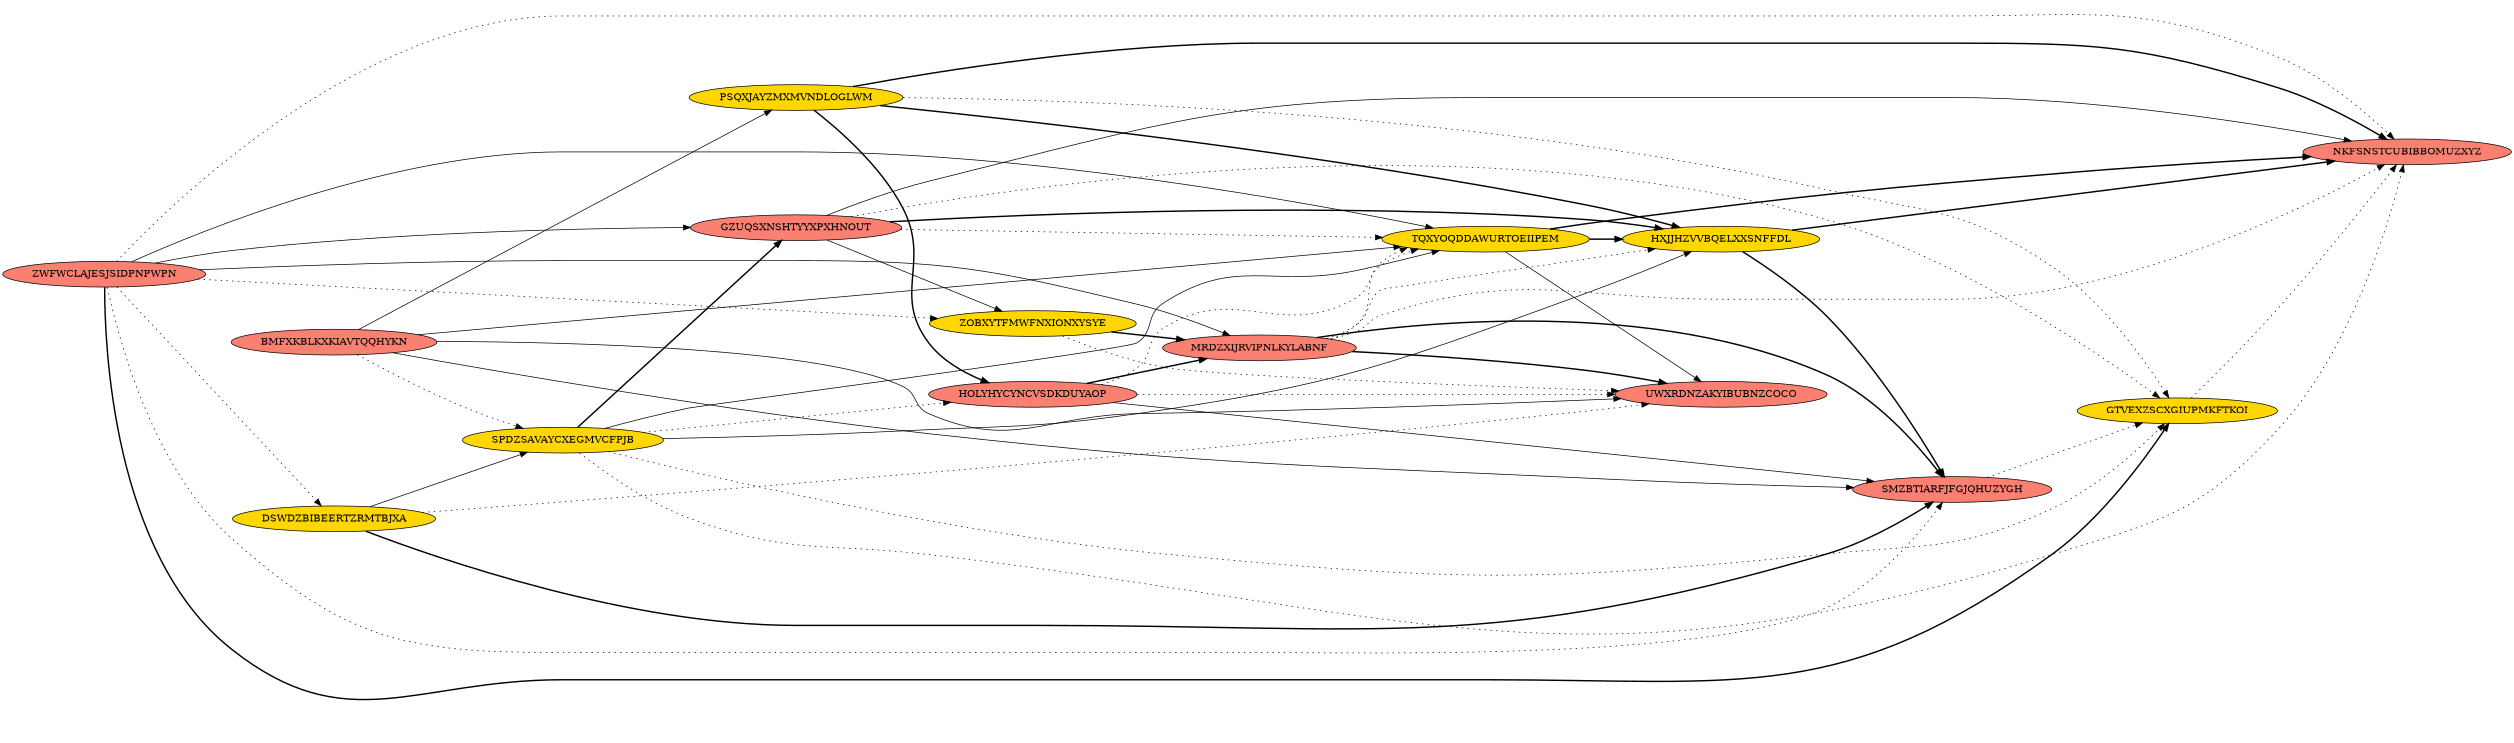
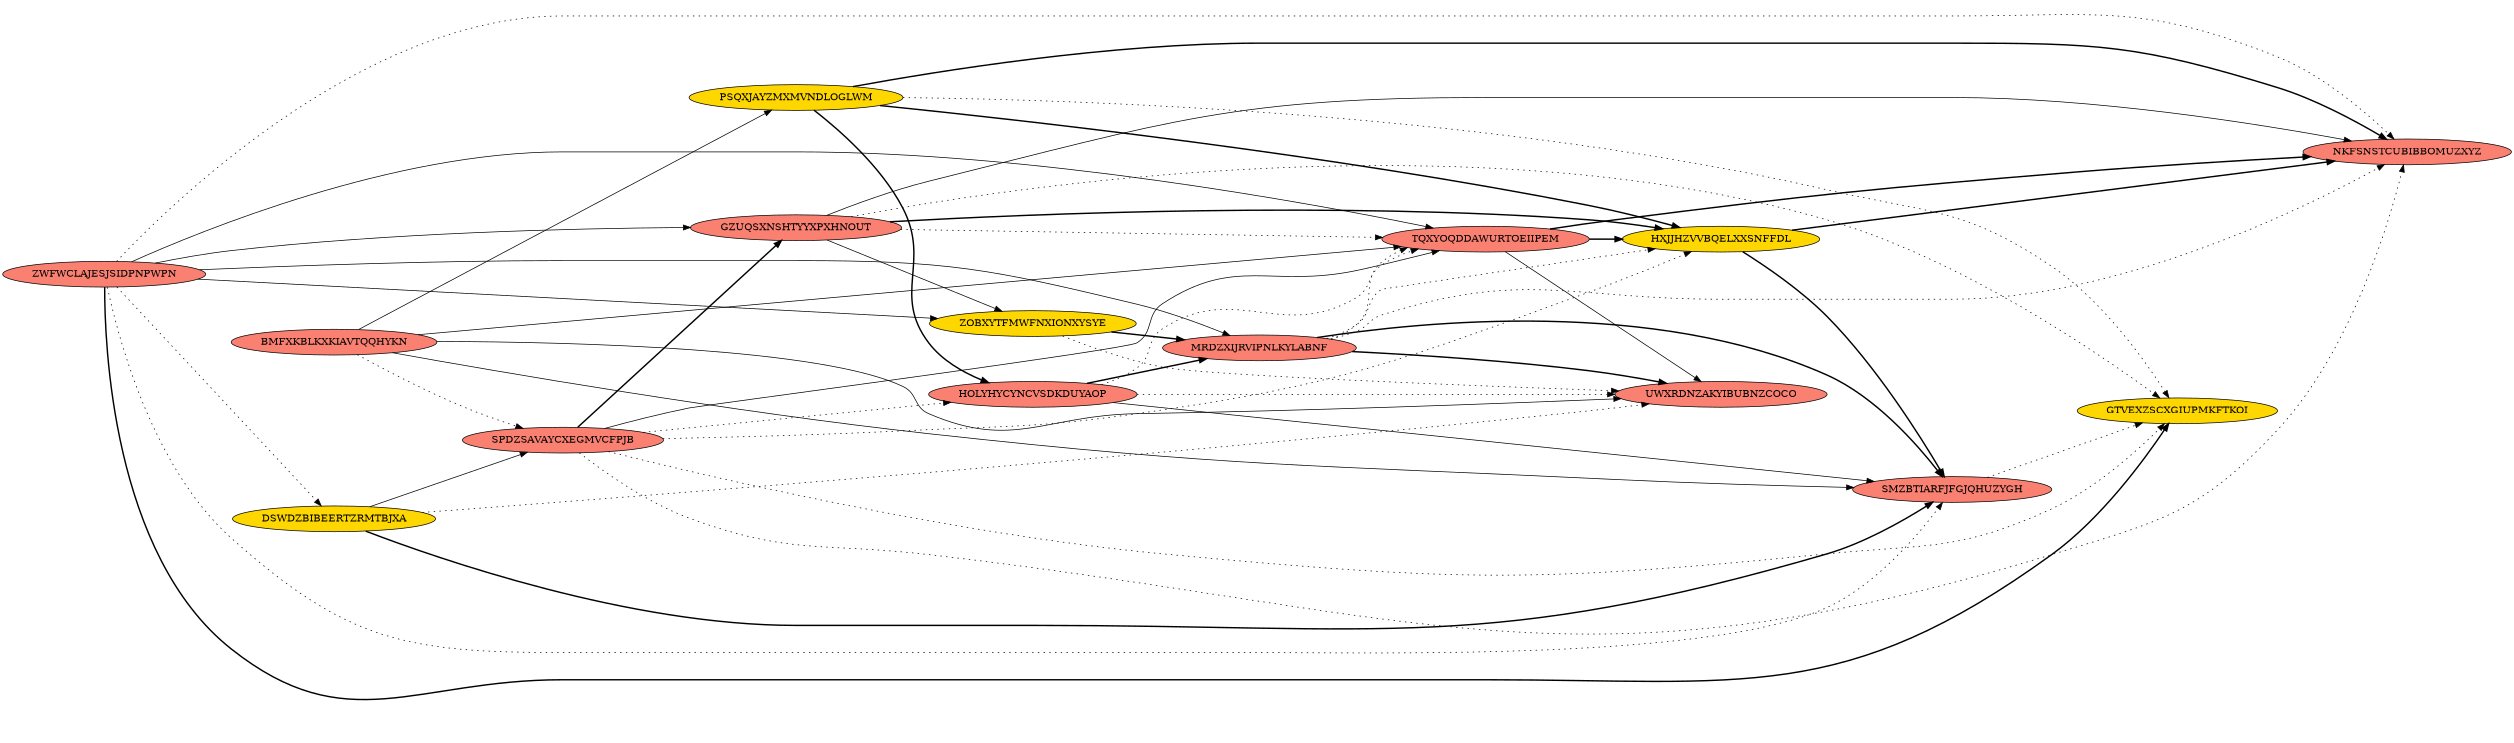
node "TQXYOQDDAWURTOEIIPEM": fillcolor gold -> salmon
edge "GTVEXZSCXGIUPMKFTKOI" -> "NKFSNSTCUBIBBOMUZXYZ": removed
edge "ZWFWCLAJESJSIDPNPWPN" -> "ZOBXYTFMWFNXIONXYSYE": style dotted -> solid
edge "SPDZSAVAYCXEGMVCFPJB" -> "HXJJHZVVBQELXXSNFFDL": style solid -> dotted
node "SPDZSAVAYCXEGMVCFPJB": fillcolor gold -> salmon
